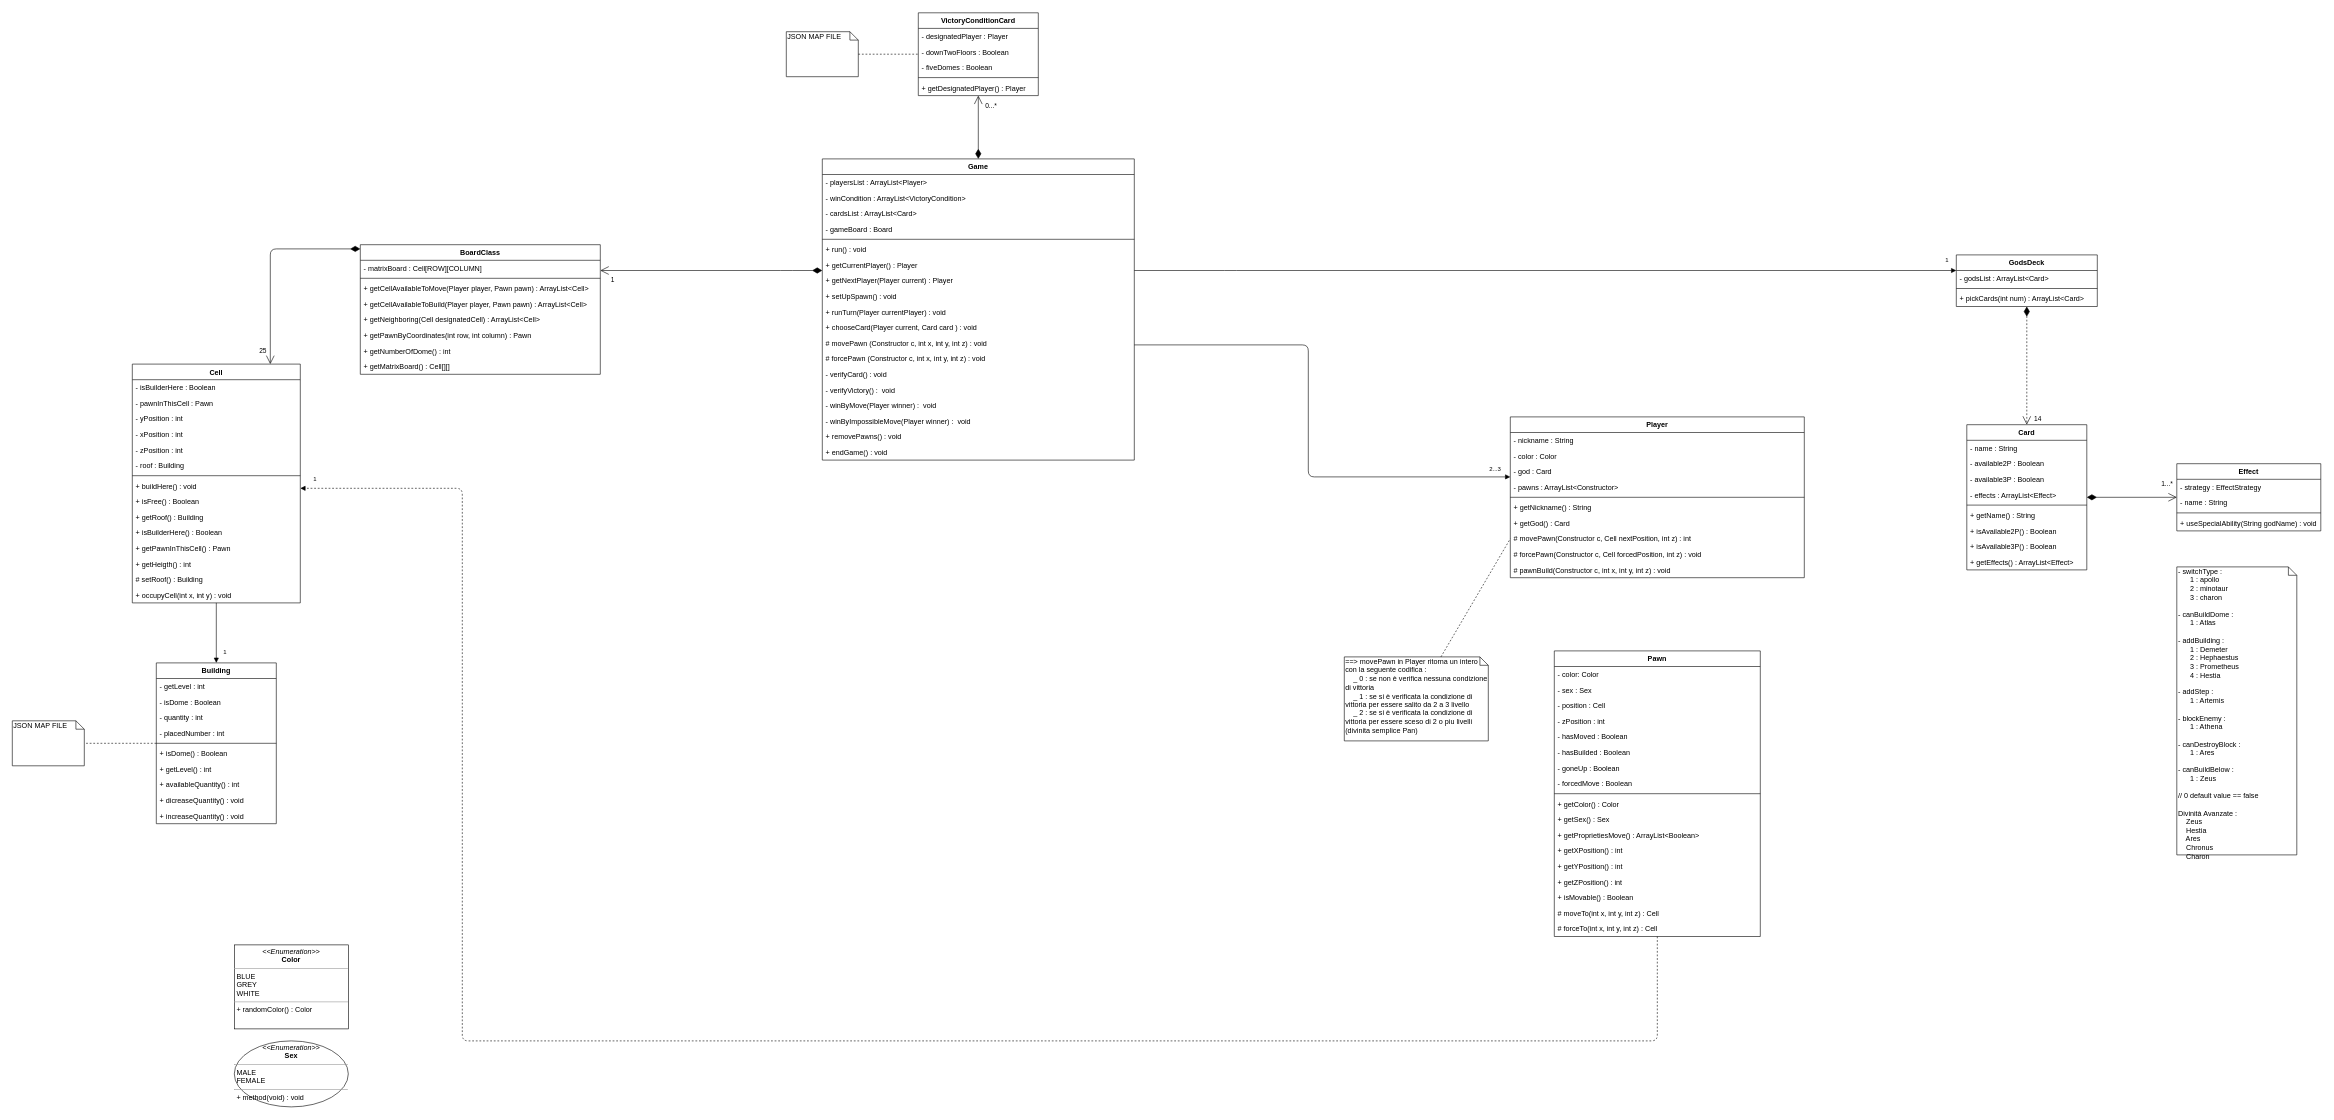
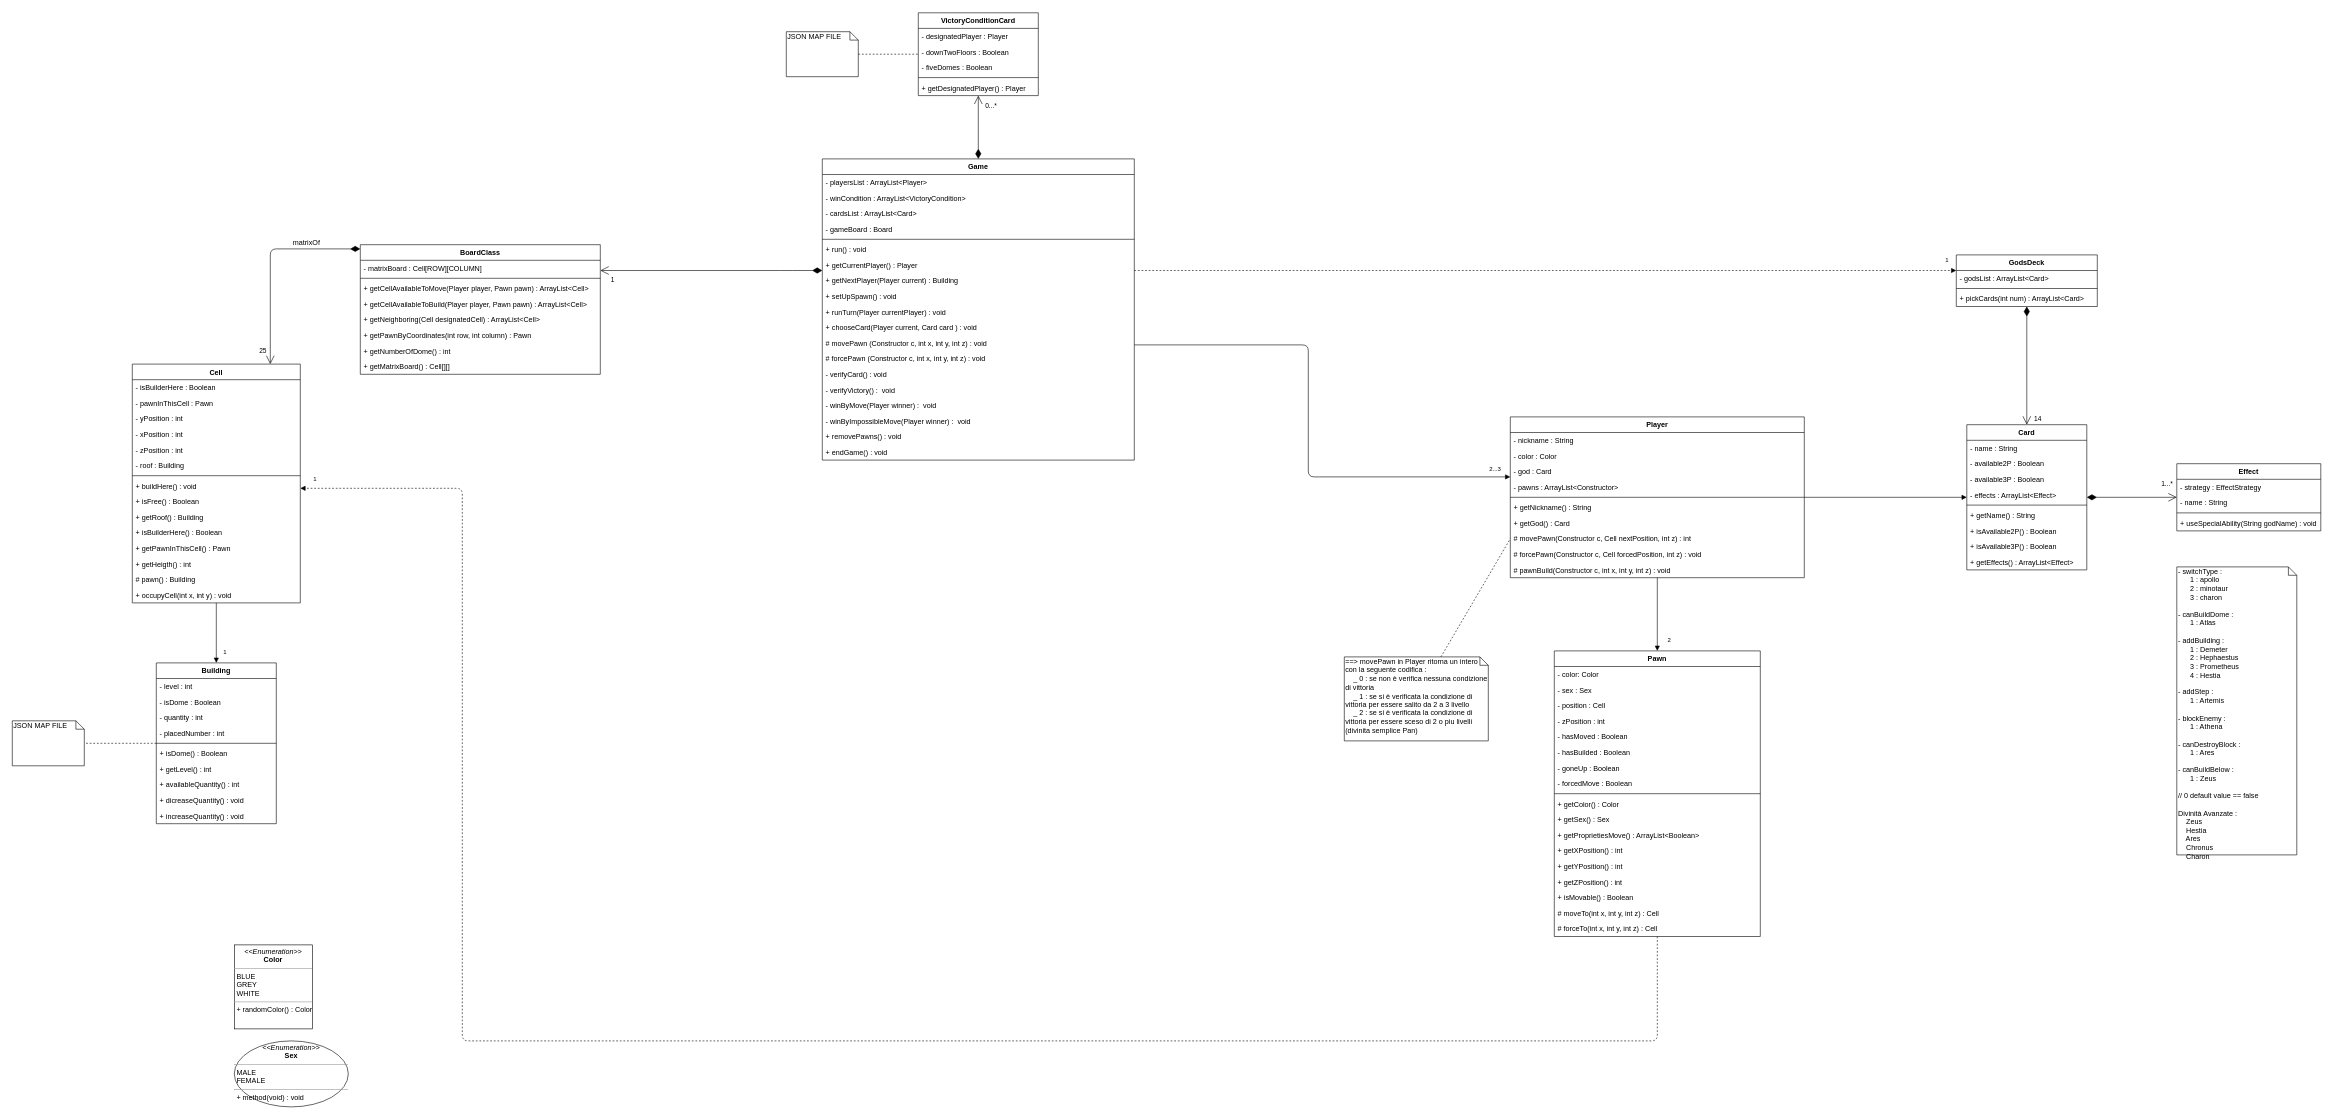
node "matrixOf": added
edge "Game" -> "GodsDeck": style solid -> dashed
node "+ getNextPlayer(Player current) : Player": label "+ getNextPlayer(Player current) : Player" -> "+ getNextPlayer(Player current) : Building"
edge "GodsDeck" -- "Card": style dashed -> solid
edge "Player" -> "Card": added
node "# setRoof() : Building": label "# setRoof() : Building" -> "# pawn() : Building"
edge "Player" -> "Pawn": added, label "2"
node "- getLevel : int": label "- getLevel : int" -> "- level : int"
node "<<Enumeration>> Color BLUE GREY WHITE + randomColor() : Color": size 114x84 -> 78x84
